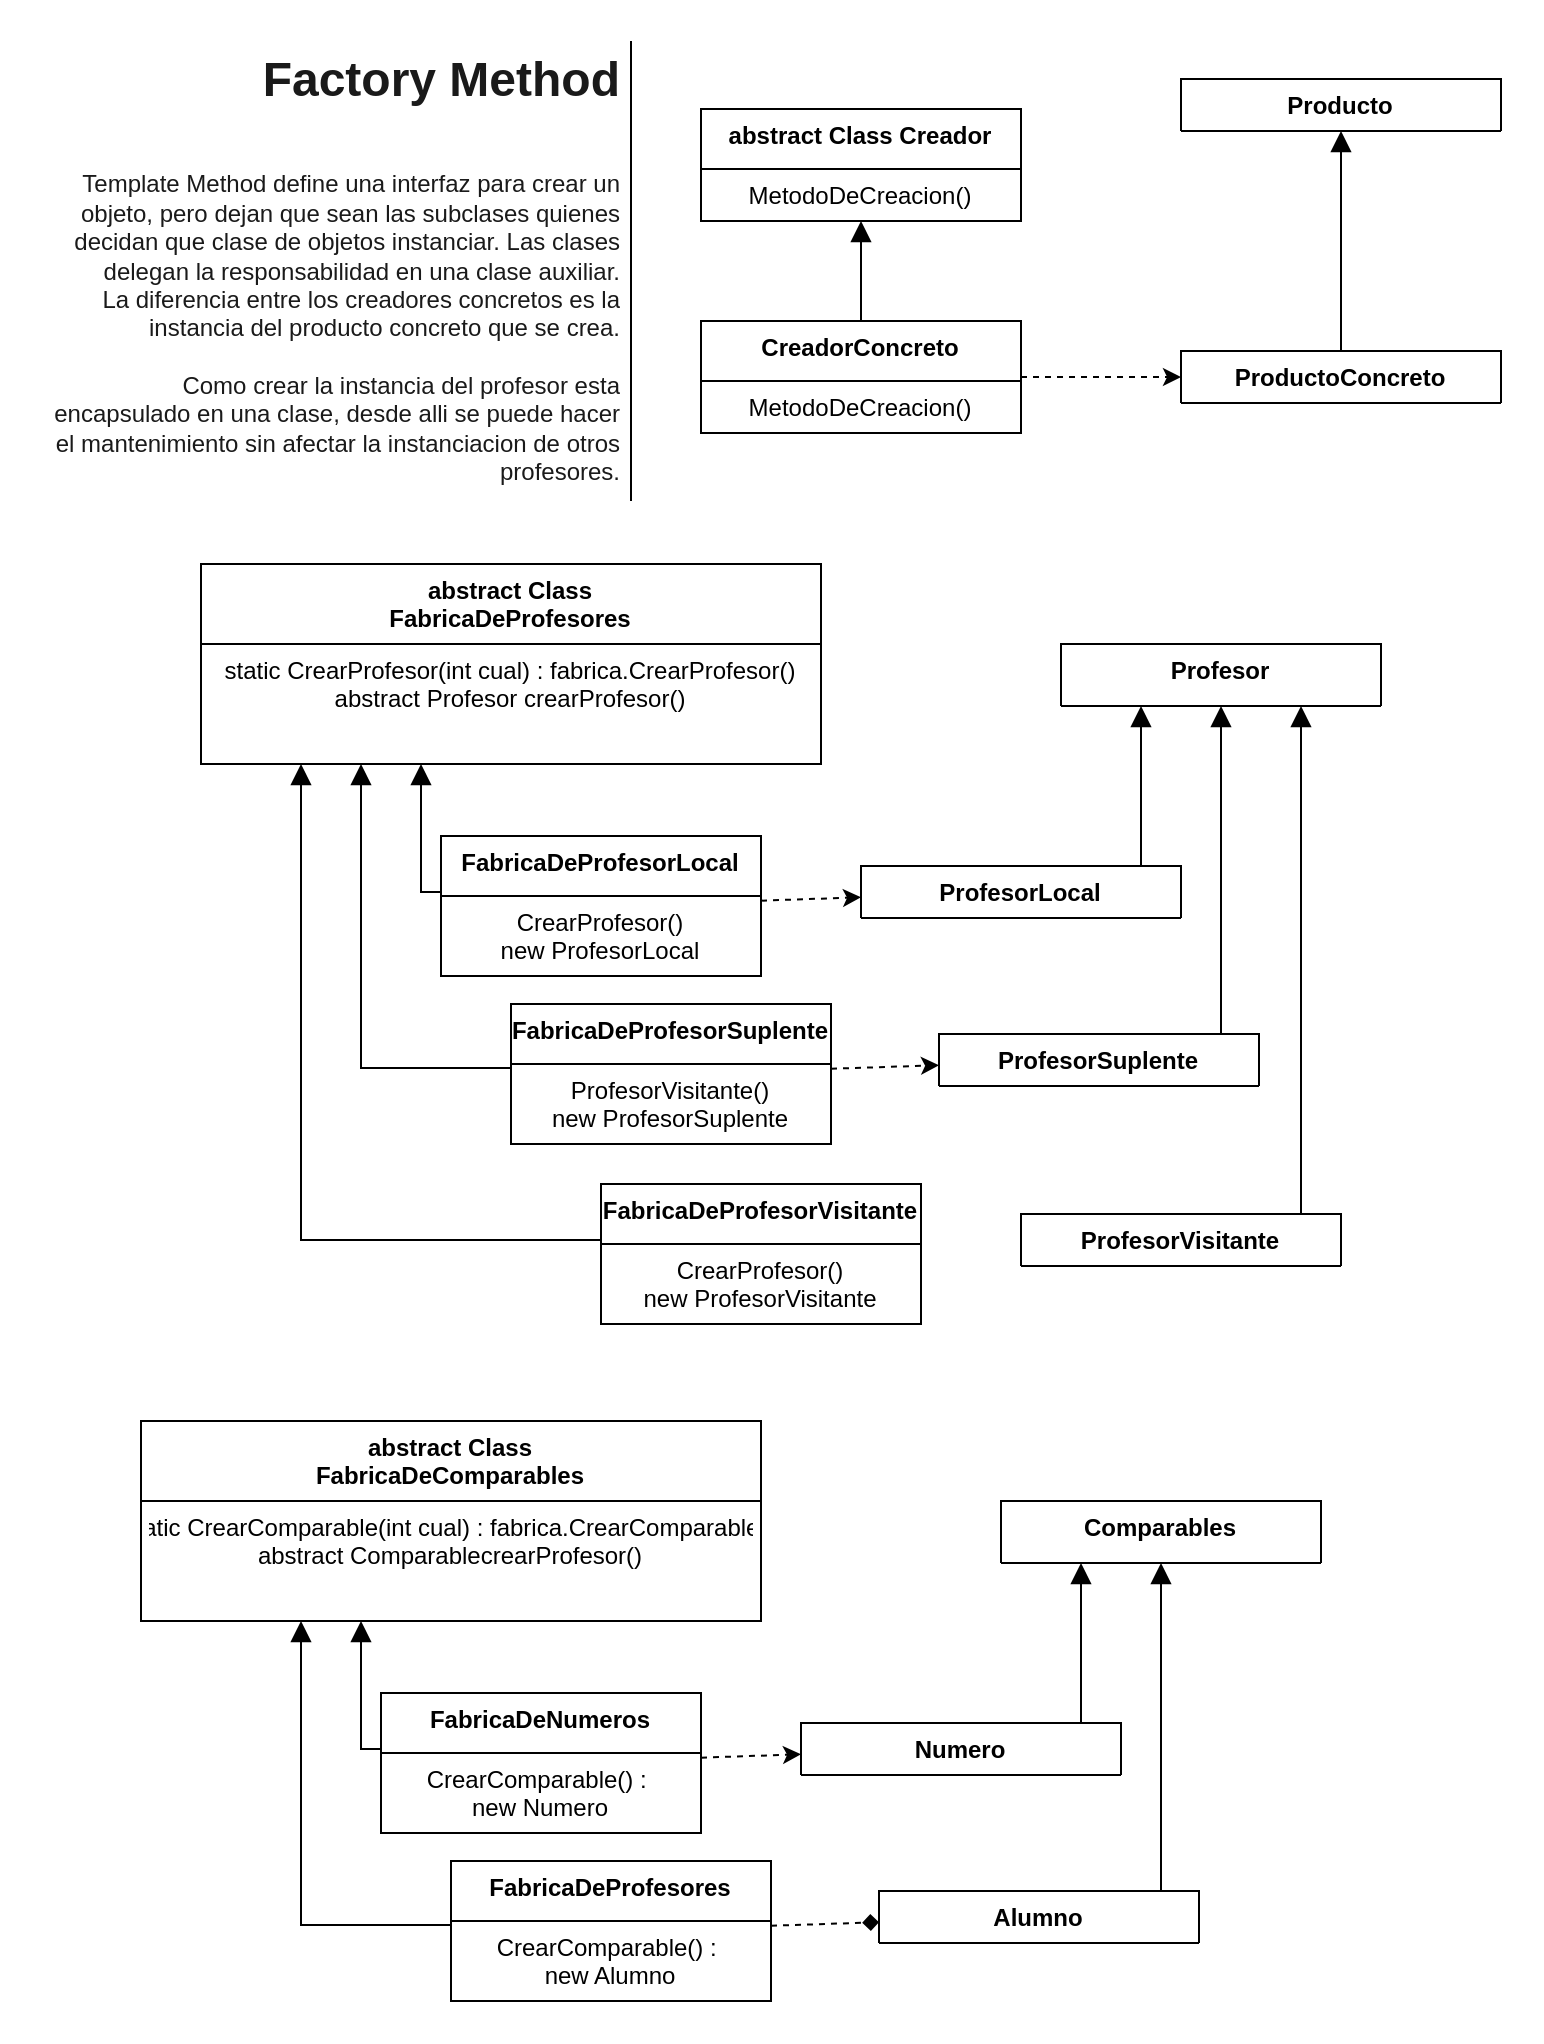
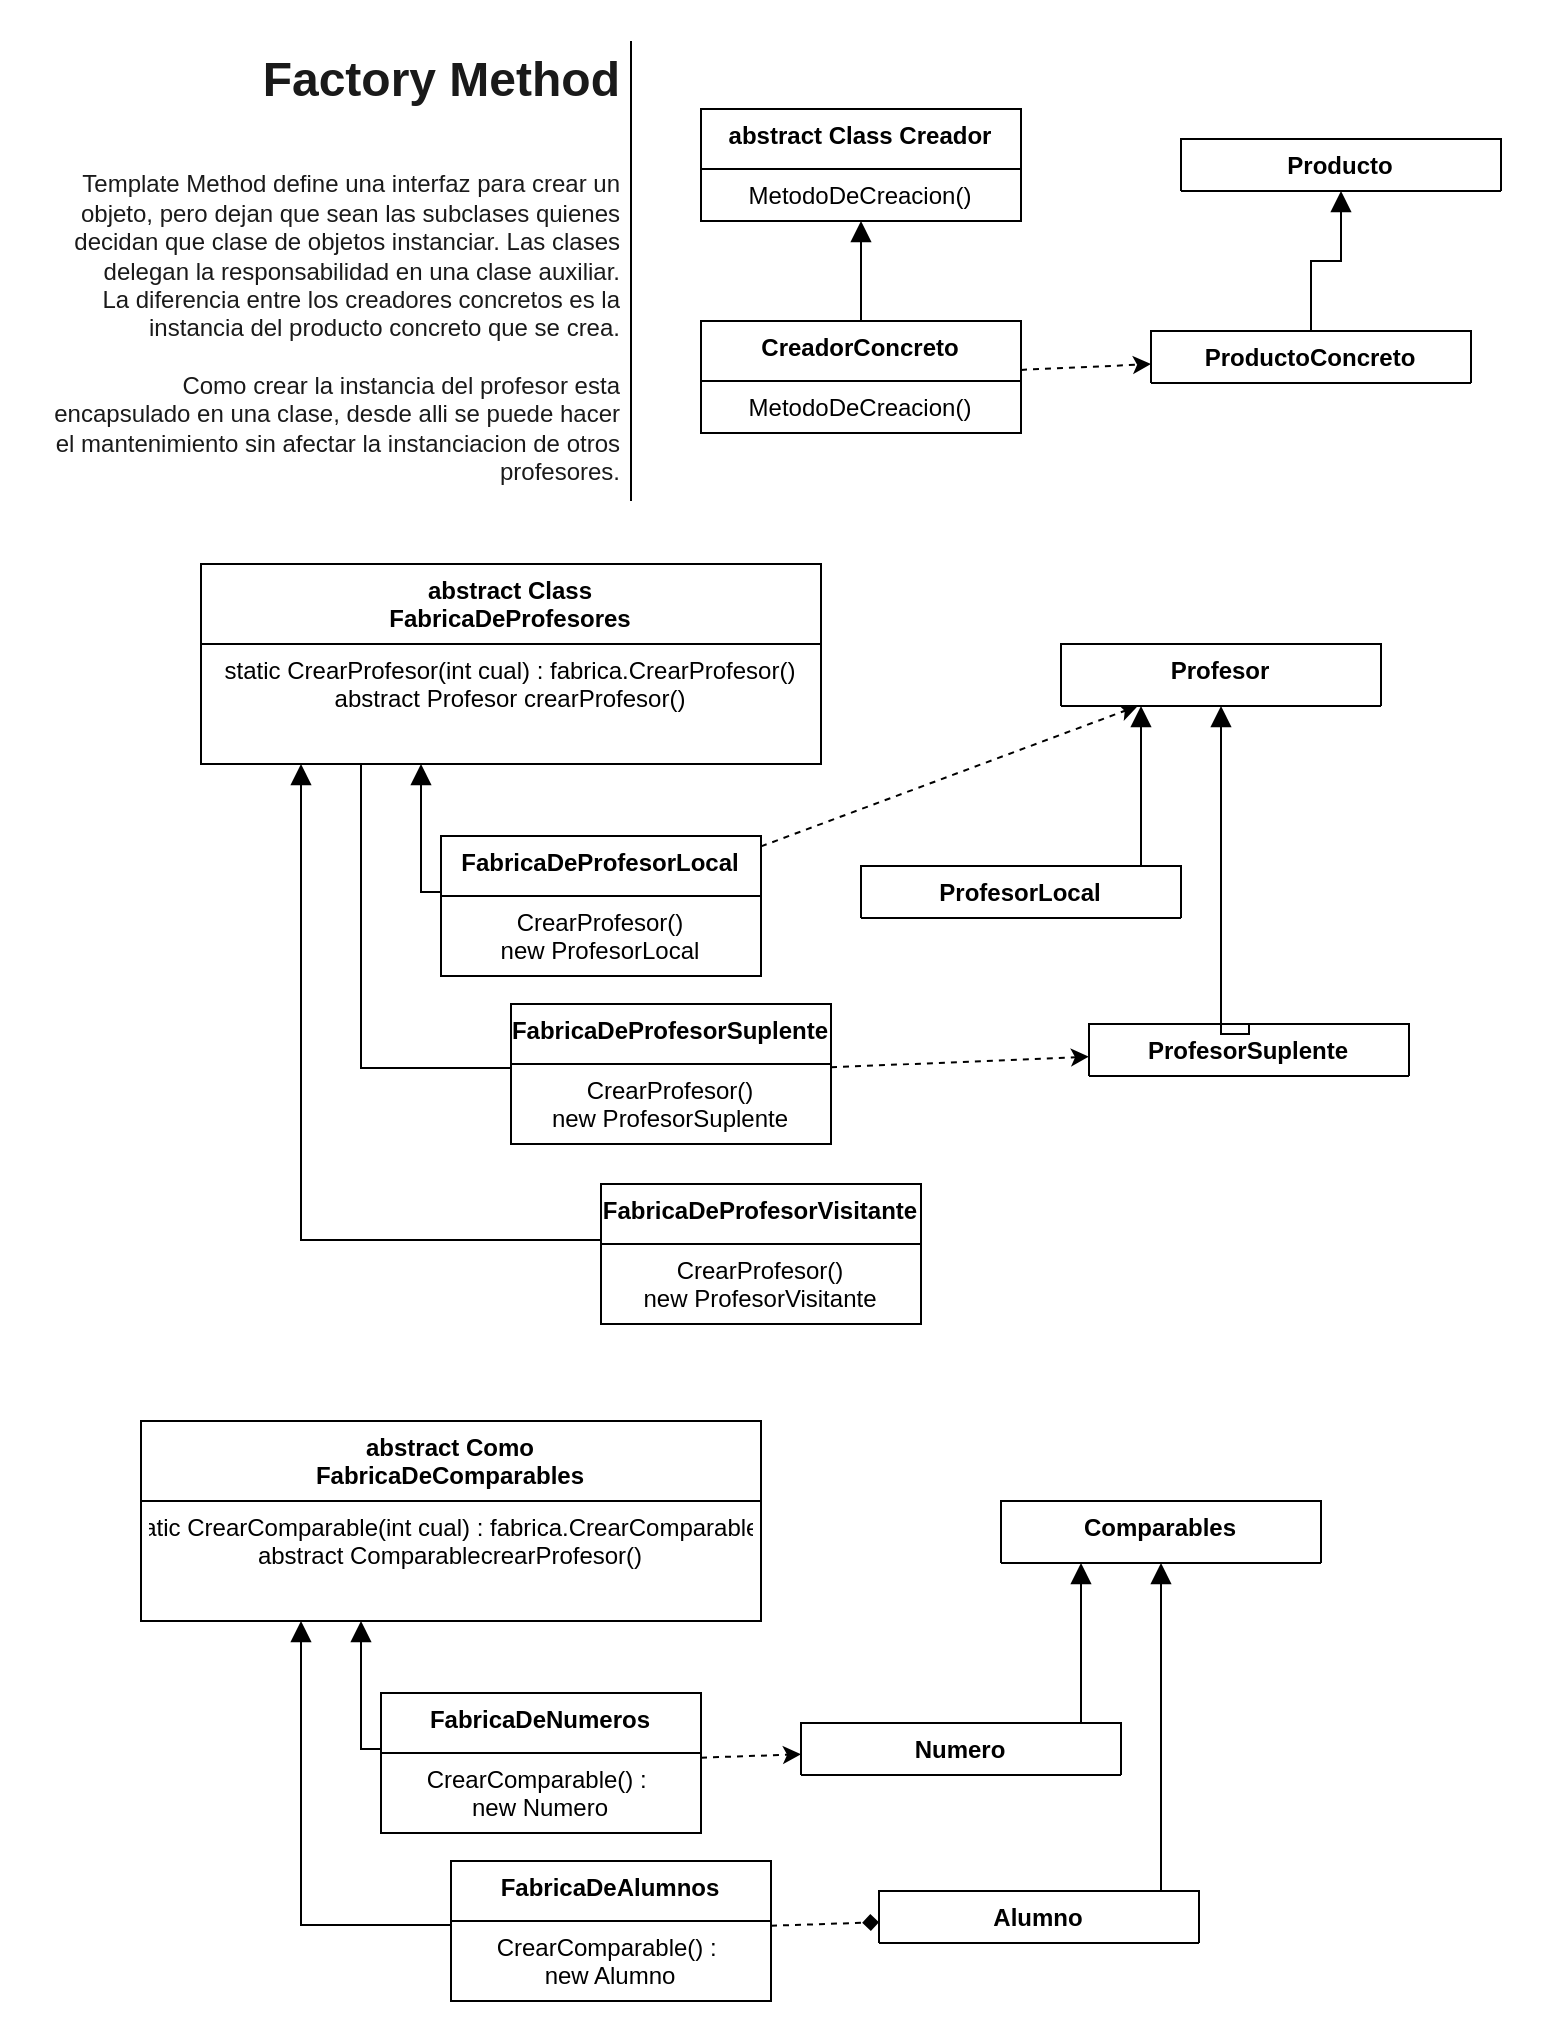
node "Producto": moved (1341, 105) -> (1341, 165)
node "ProductoConcreto": moved (1341, 377) -> (1311, 357)
edge "FabricaDeProfesorSuplente" -> "abstract Class FabricaDeProfesores": arrowhead block -> none
edge "FabricaDeProfesorLocal" -> "ProfesorLocal": now "FabricaDeProfesorLocal" -> "Profesor"
edge "ProfesorVisitante" -> "Profesor": removed
node "ProfesorSuplente": moved (1099, 1060) -> (1249, 1050)
node "ProfesorVisitante() new ProfesorSuplente": label "ProfesorVisitante() new ProfesorSuplente" -> "CrearProfesor() new ProfesorSuplente"
node "ProfesorVisitante": removed
node "abstract Class FabricaDeComparables": label "abstract Class FabricaDeComparables" -> "abstract Como FabricaDeComparables"
node "FabricaDeProfesores": label "FabricaDeProfesores" -> "FabricaDeAlumnos"
